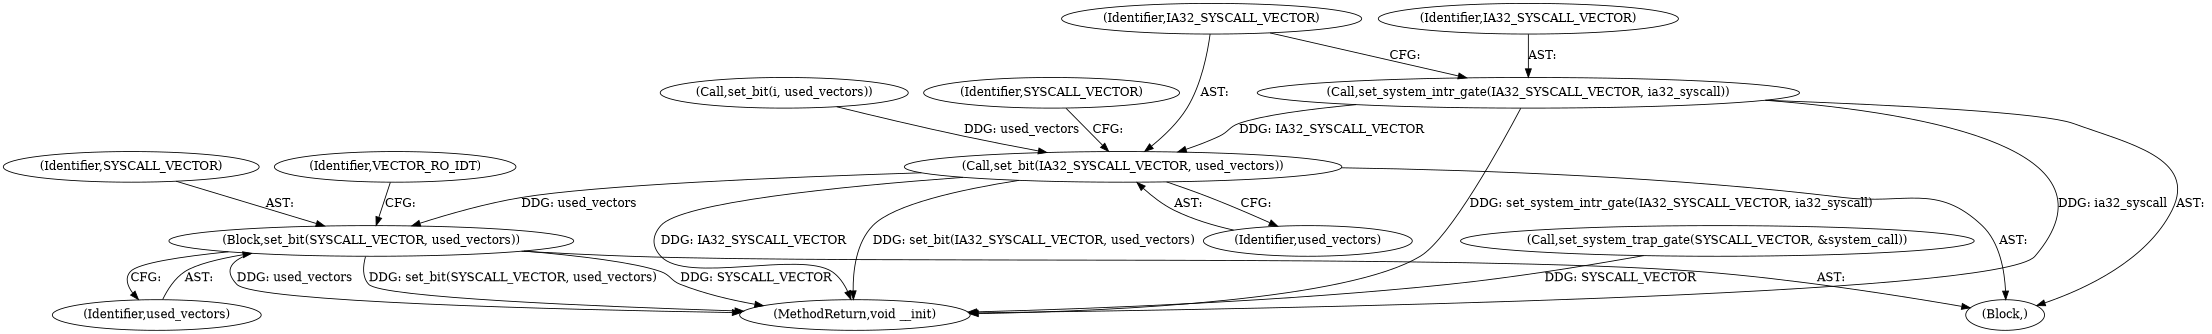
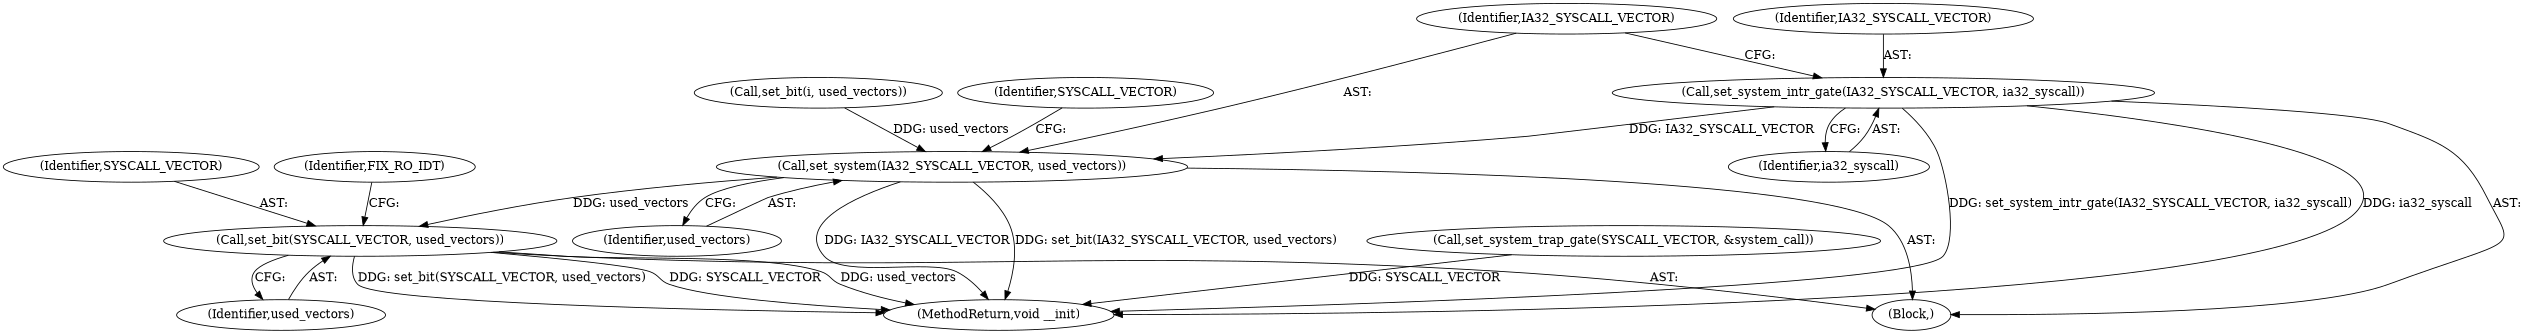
node "(Identifier,VECTOR_RO_IDT)": label "(Identifier,VECTOR_RO_IDT)" -> "(Identifier,FIX_RO_IDT)"
node "(Call,set_bit(IA32_SYSCALL_VECTOR, used_vectors))": label "(Call,set_bit(IA32_SYSCALL_VECTOR, used_vectors))" -> "(Call,set_system(IA32_SYSCALL_VECTOR, used_vectors))"
node "(Identifier,ia32_syscall)": added
node "(Block,set_bit(SYSCALL_VECTOR, used_vectors))": label "(Block,set_bit(SYSCALL_VECTOR, used_vectors))" -> "(Call,set_bit(SYSCALL_VECTOR, used_vectors))"
